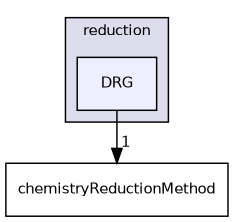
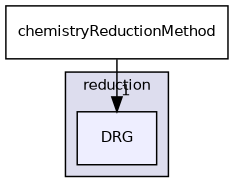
edge "DRG" -> "chemistryReductionMethod": reversed
